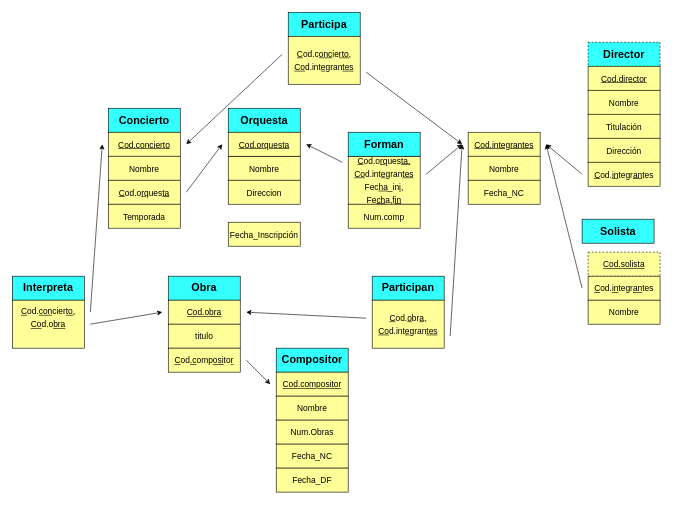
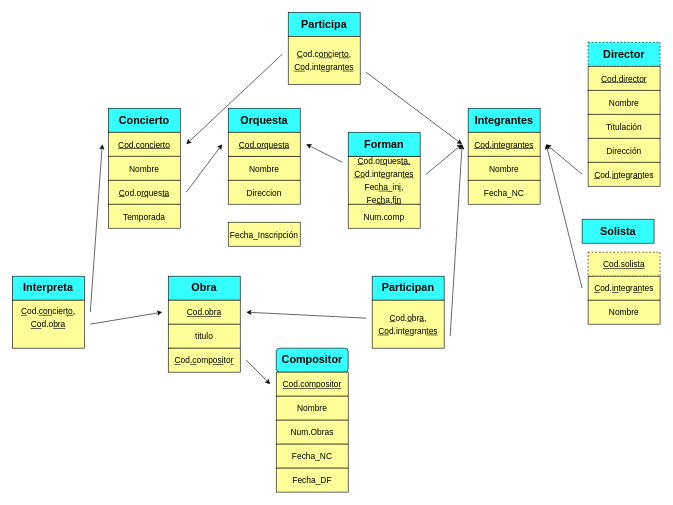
node "Integrantes": added
node "Compositor": shape rectangle -> rounded rectangle
